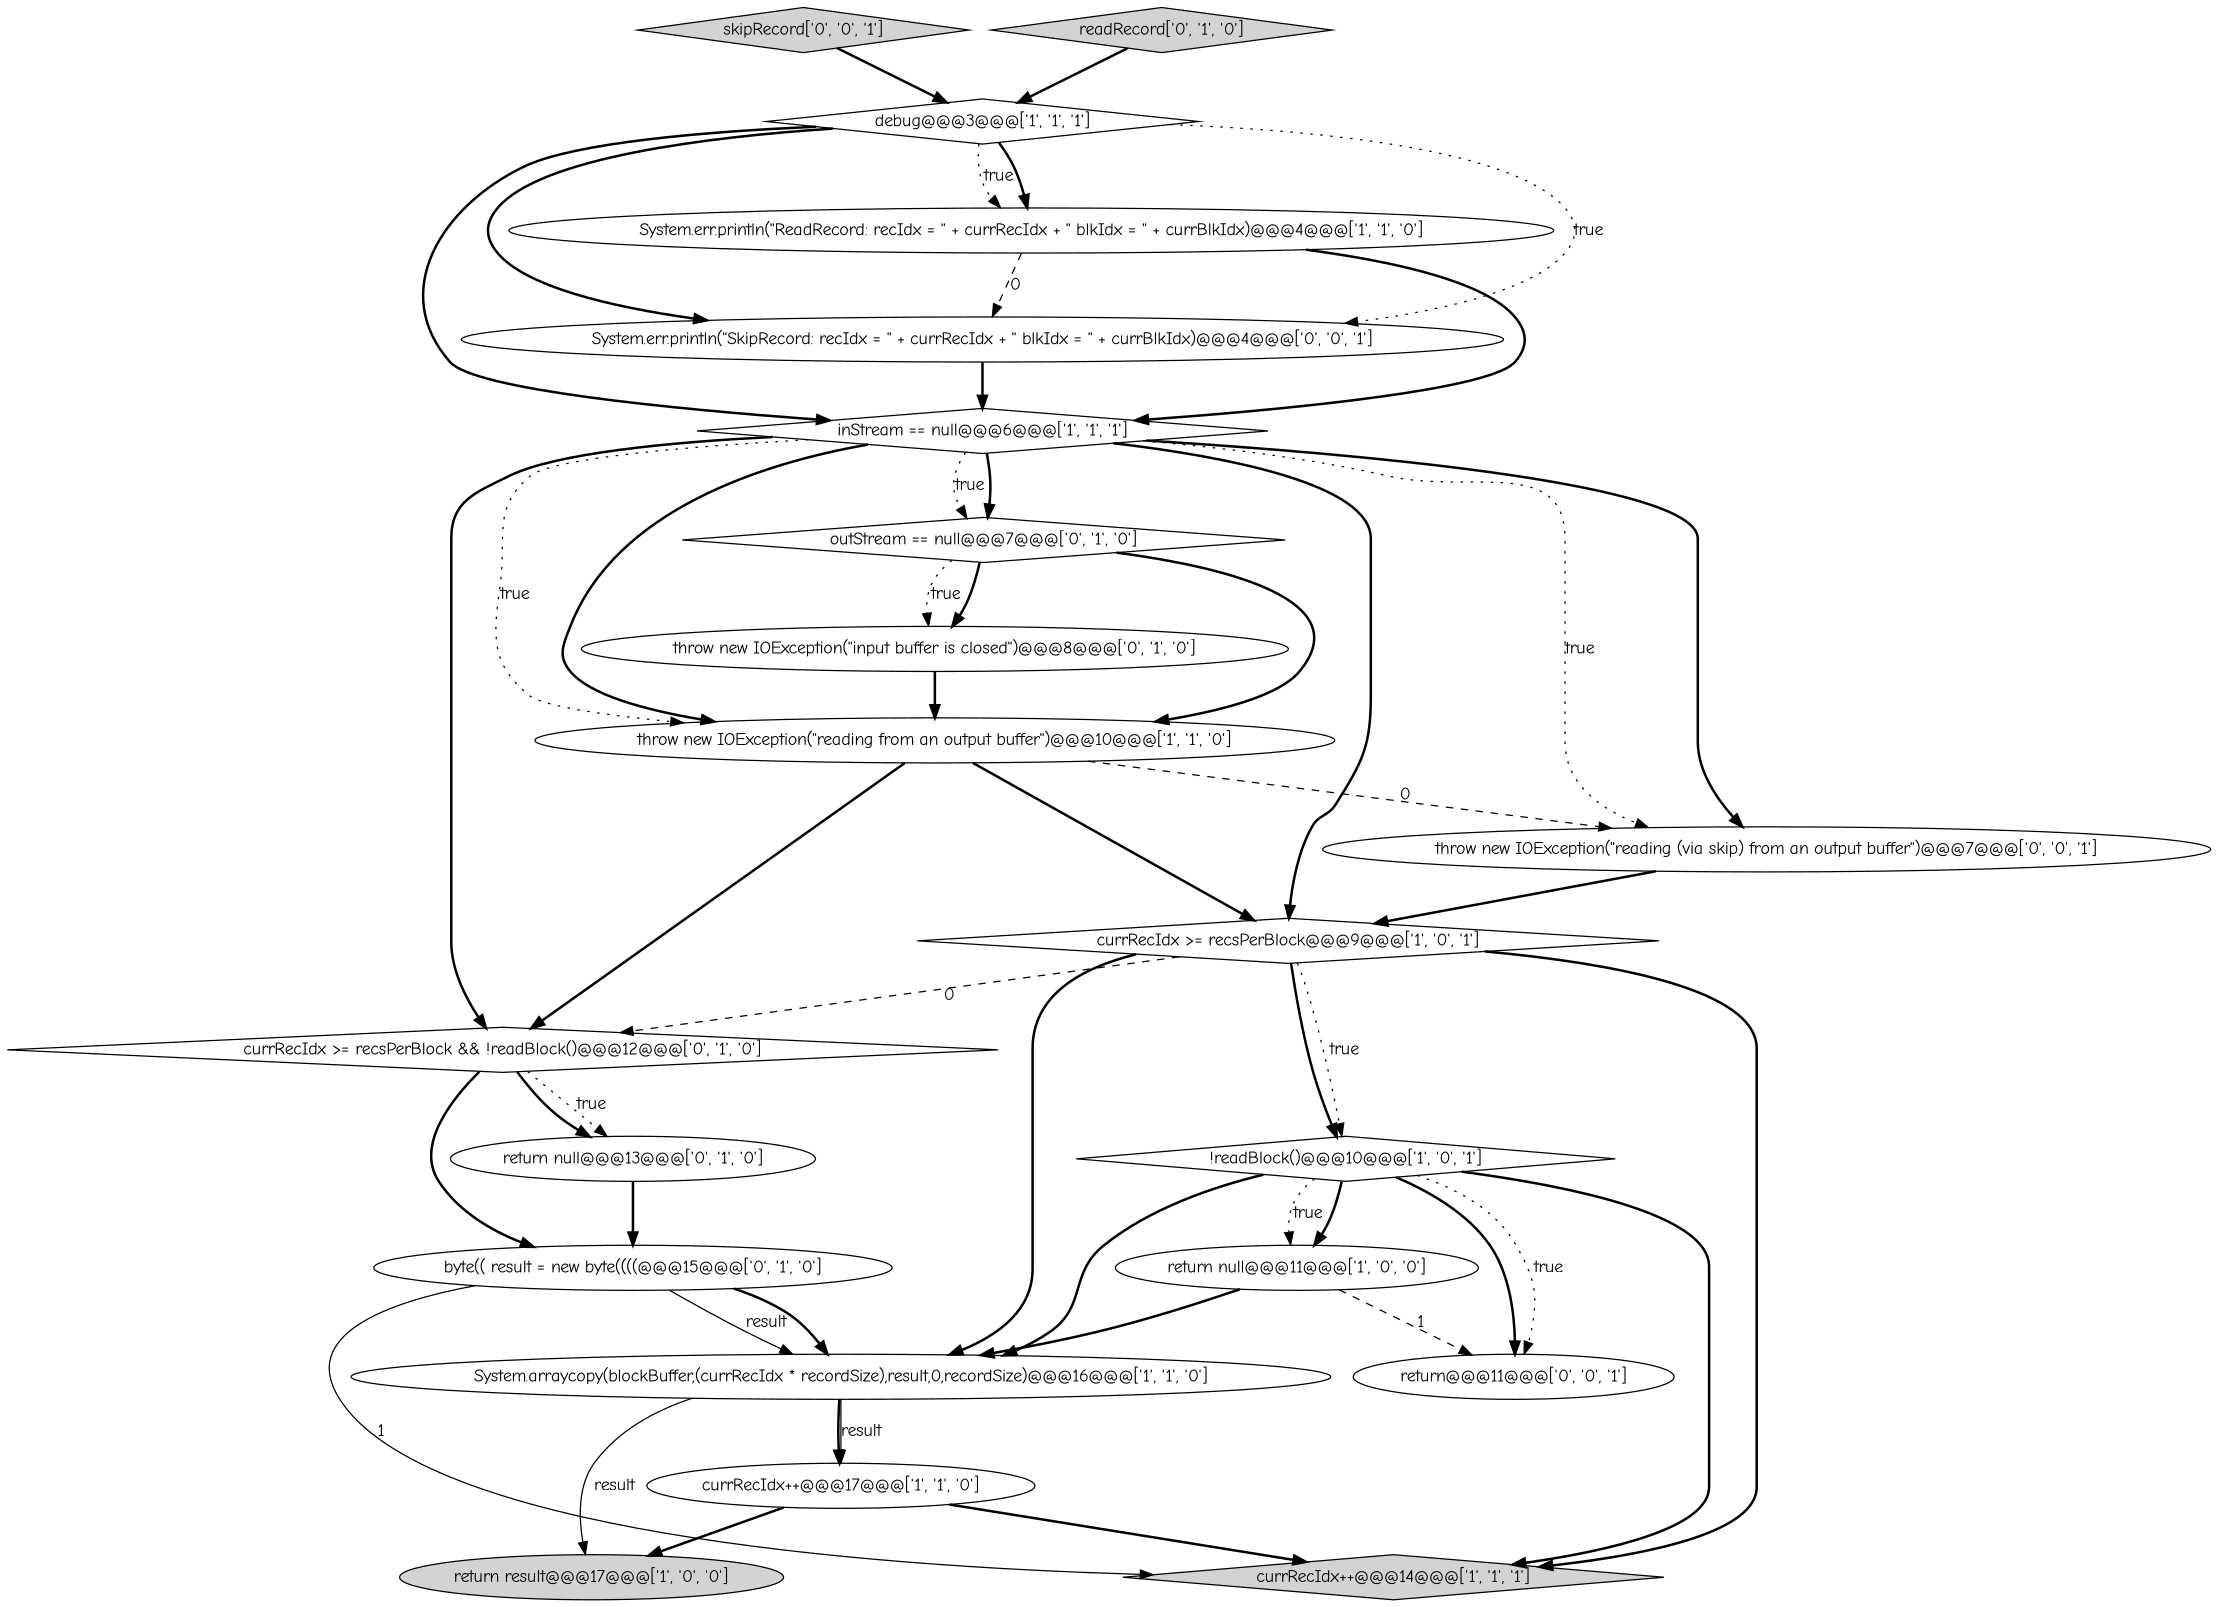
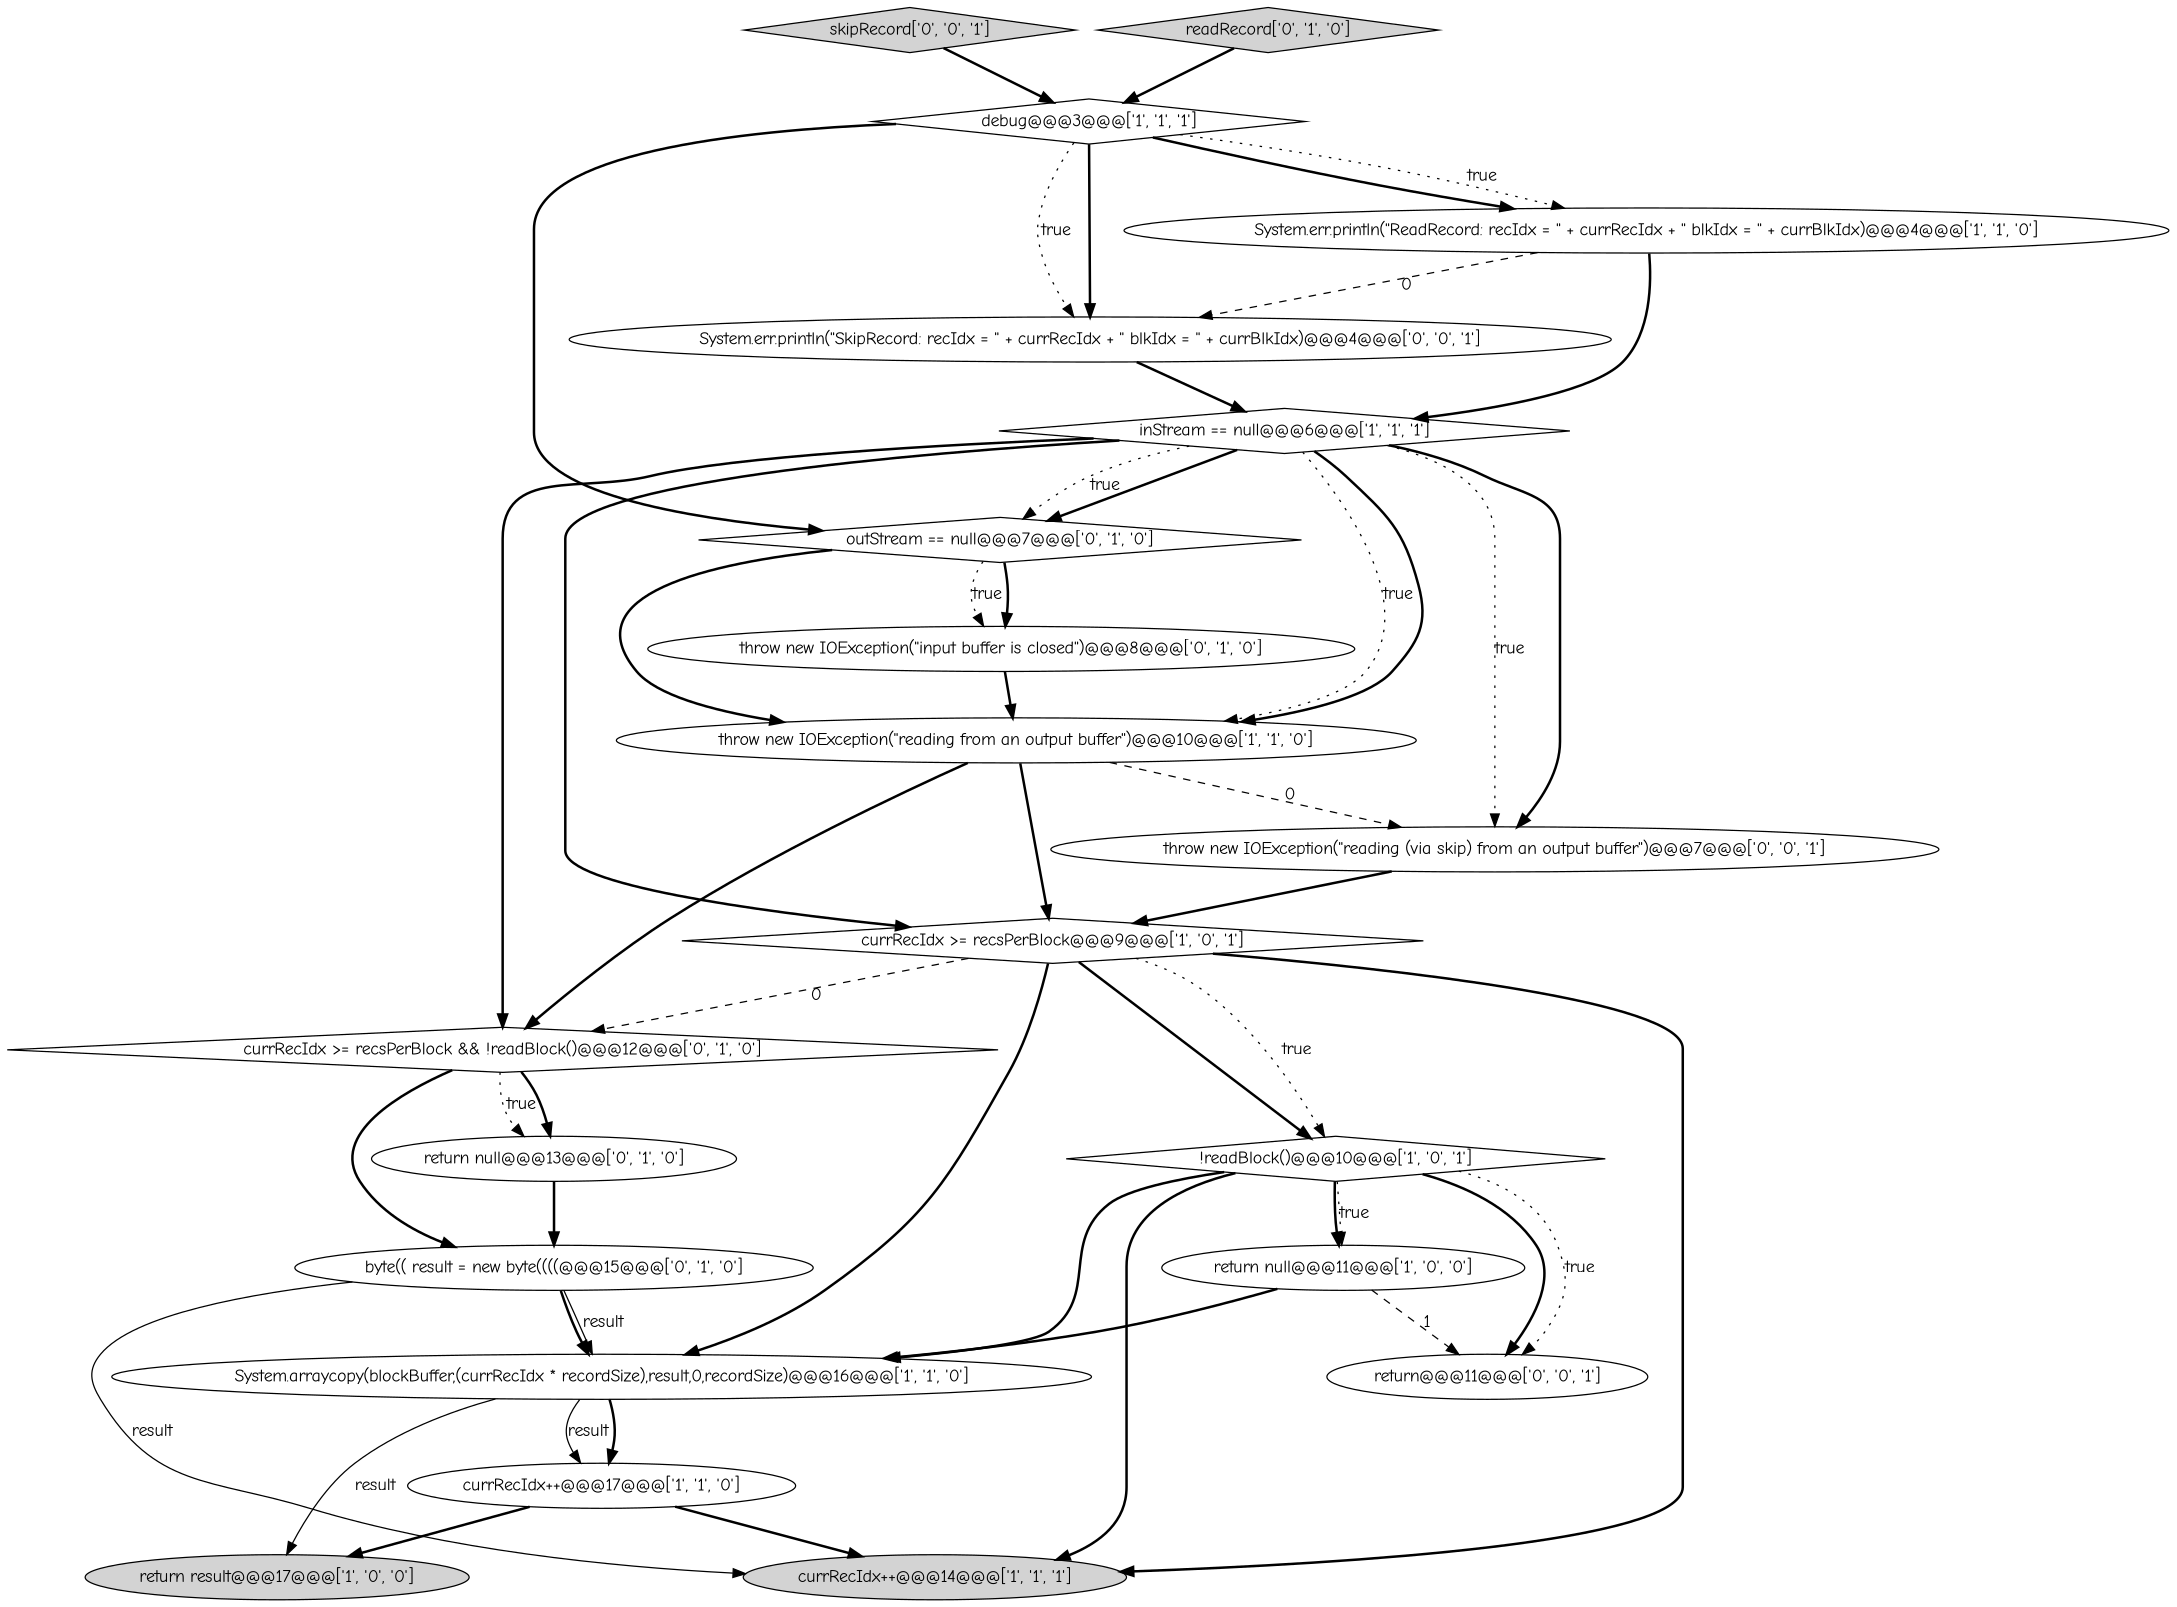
edge "debug@@@3@@@['1', '1', '1']" -> "inStream == null@@@6@@@['1', '1', '1']": now "debug@@@3@@@['1', '1', '1']" -> "outStream == null@@@7@@@['0', '1', '0']"
edge "byte(( result = new byte((((@@@15@@@['0', '1', '0']" -> "currRecIdx++@@@14@@@['1', '1', '1']": label "1" -> "result"
node "currRecIdx++@@@14@@@['1', '1', '1']": shape diamond -> ellipse
